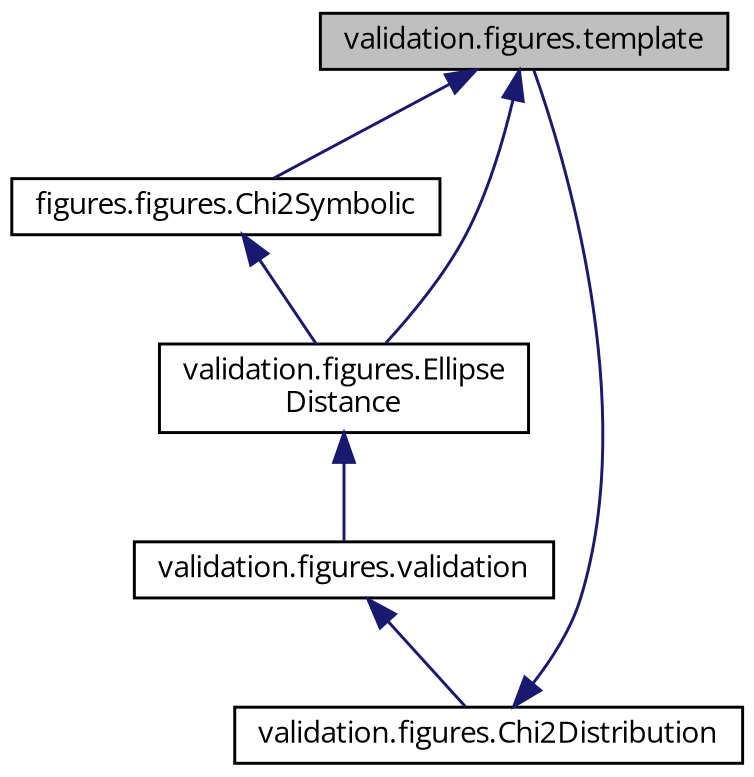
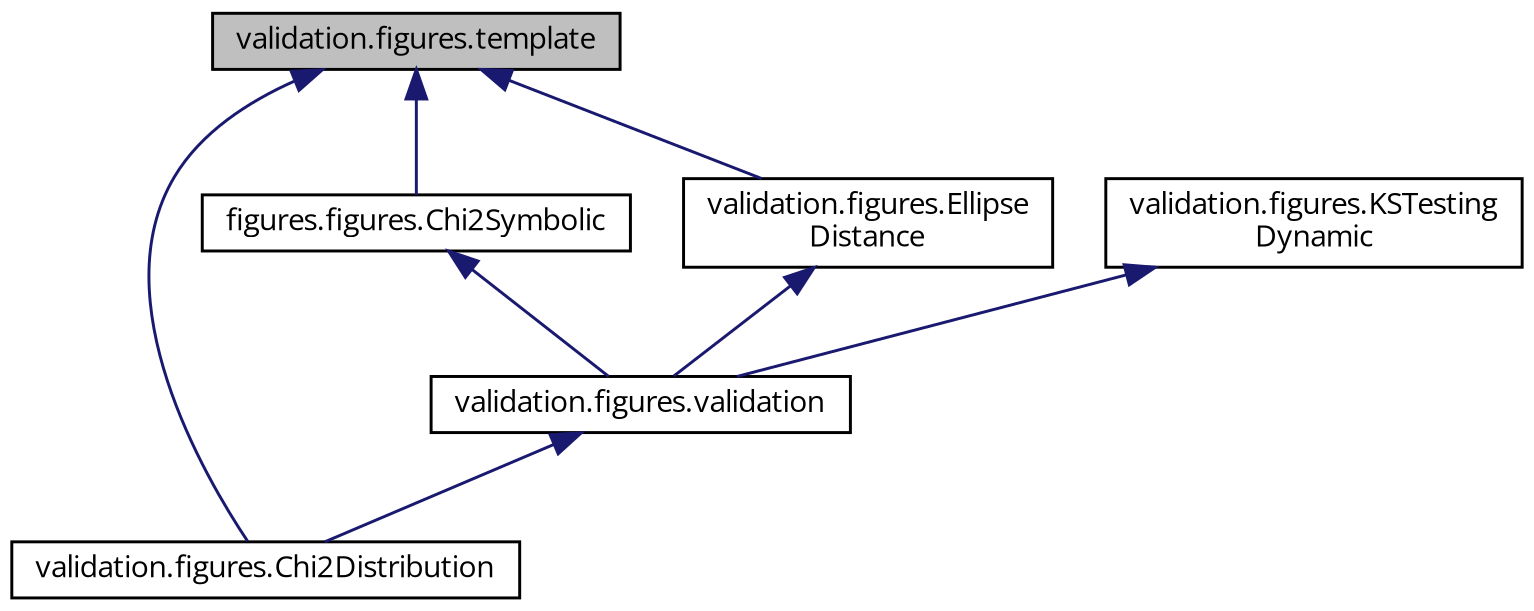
node "validation.figures.KSTesting Dynamic": added
edge "validation.figures.Ellipse Distance" -> "figures.figures.Chi2Symbolic": now "validation.figures.validation" -> "figures.figures.Chi2Symbolic"
edge "validation.figures.template" -> "validation.figures.Chi2Distribution": reversed
